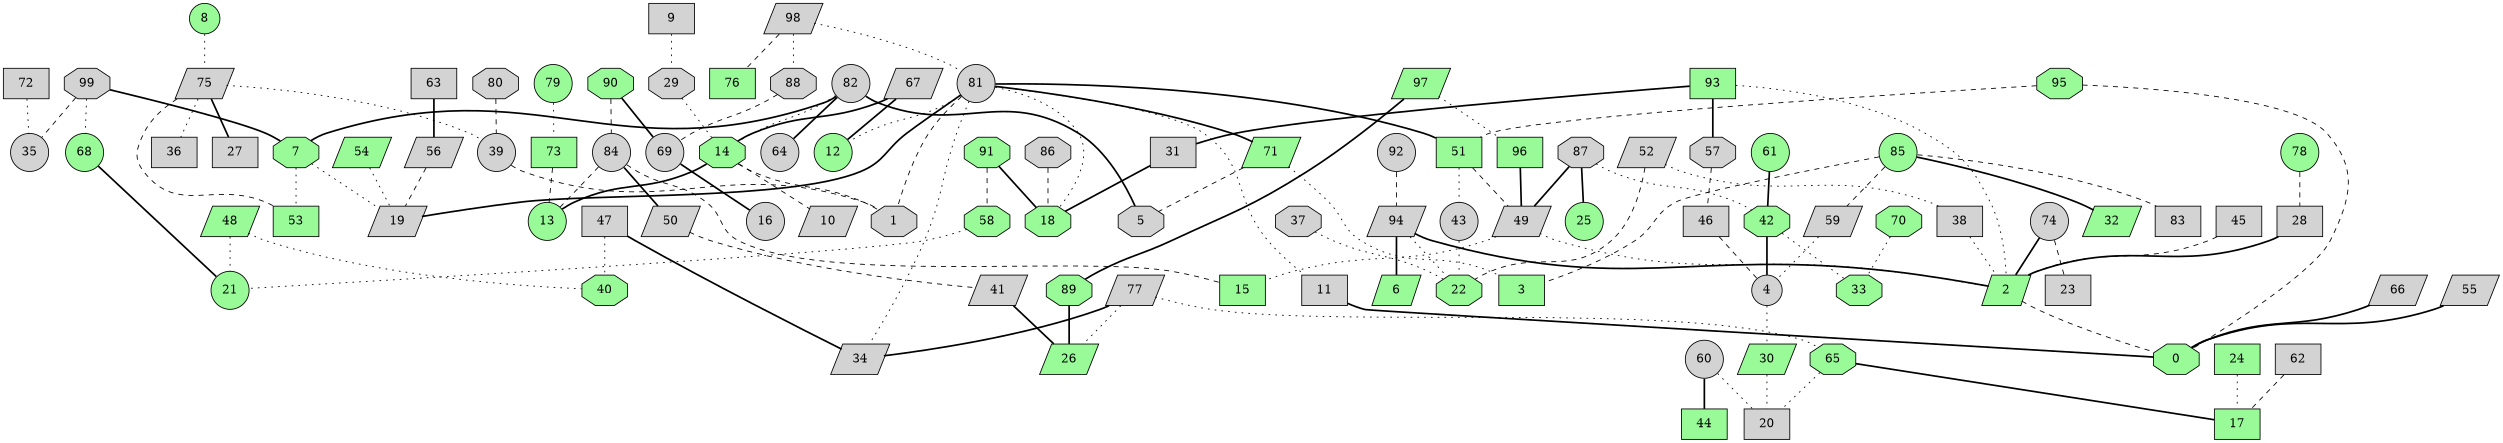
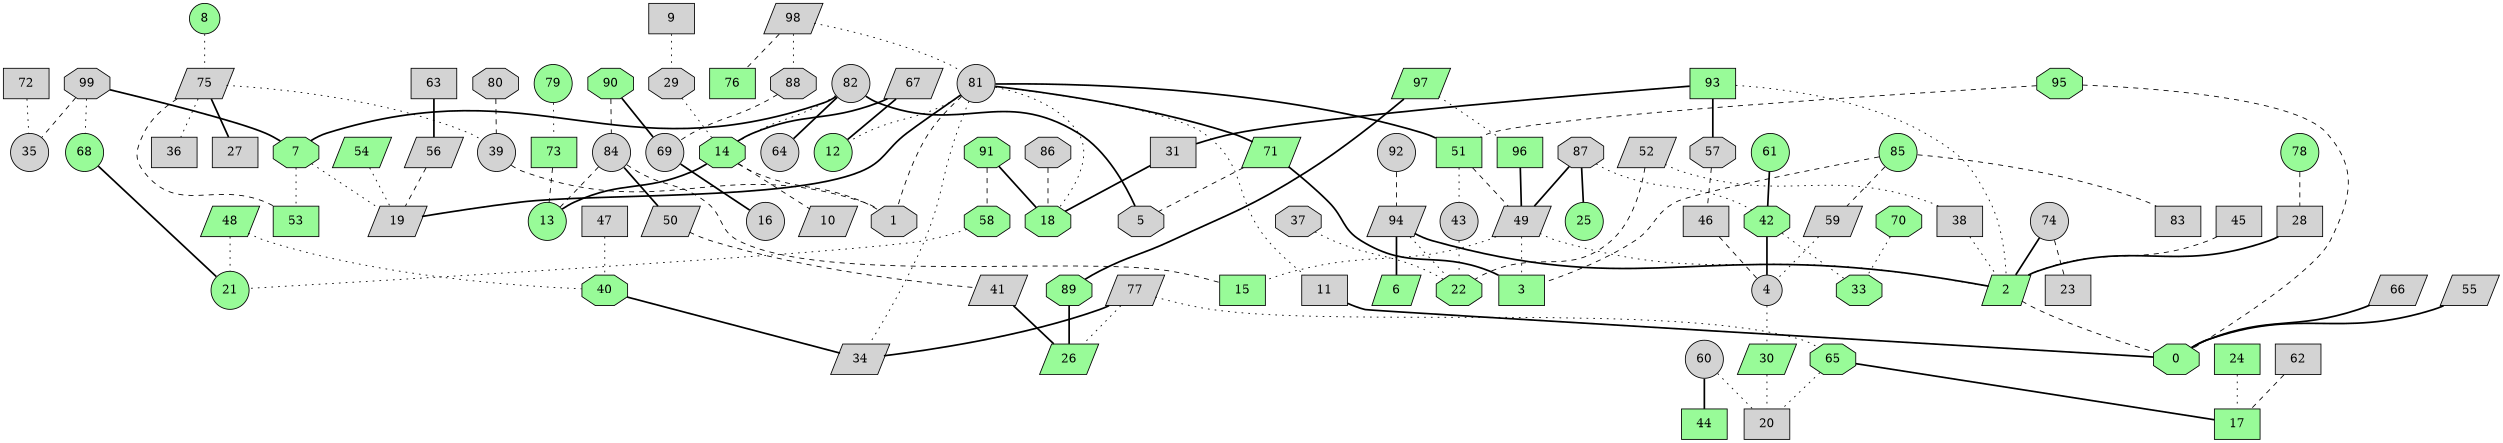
node "32": removed
edge "71" -- "3": style dotted -> bold
edge "49" -- "3": added
edge "47" -- "34": now "40" -- "34"
